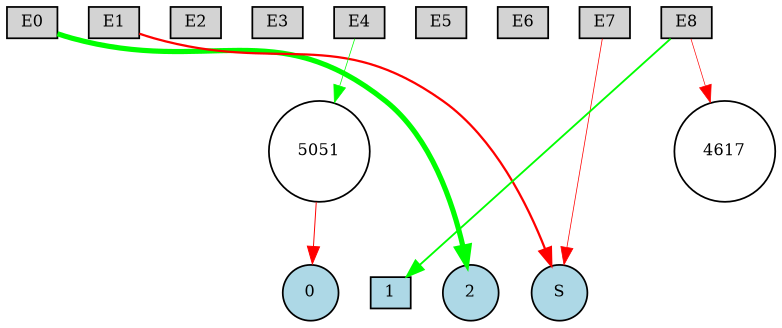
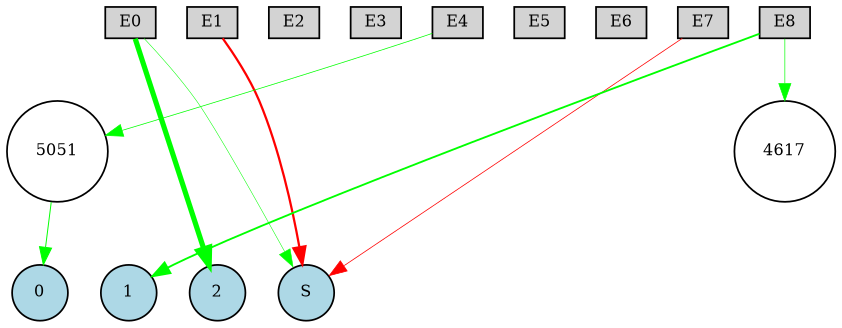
edge "E8" -> "4617": color red -> green
edge "E0" -> "S": added
edge "5051" -> "0": color red -> green
node "1": shape box -> circle
